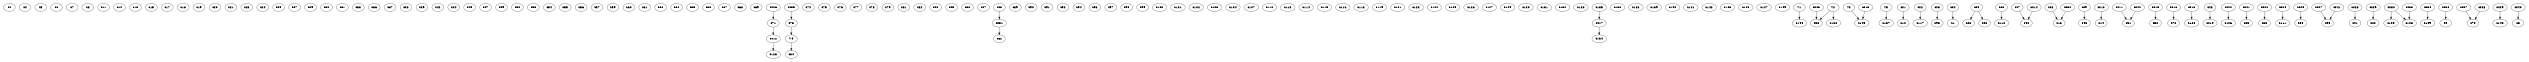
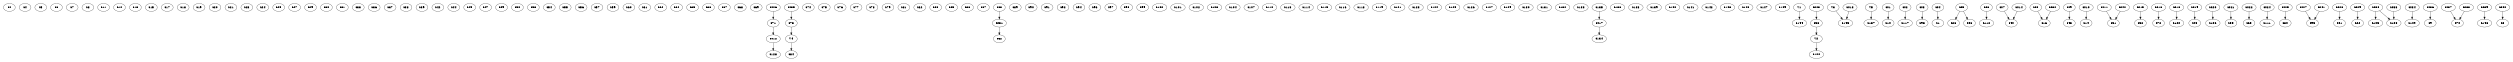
edge "c48" -> "co19": reversed
edge "v2" -> "c58": reversed
